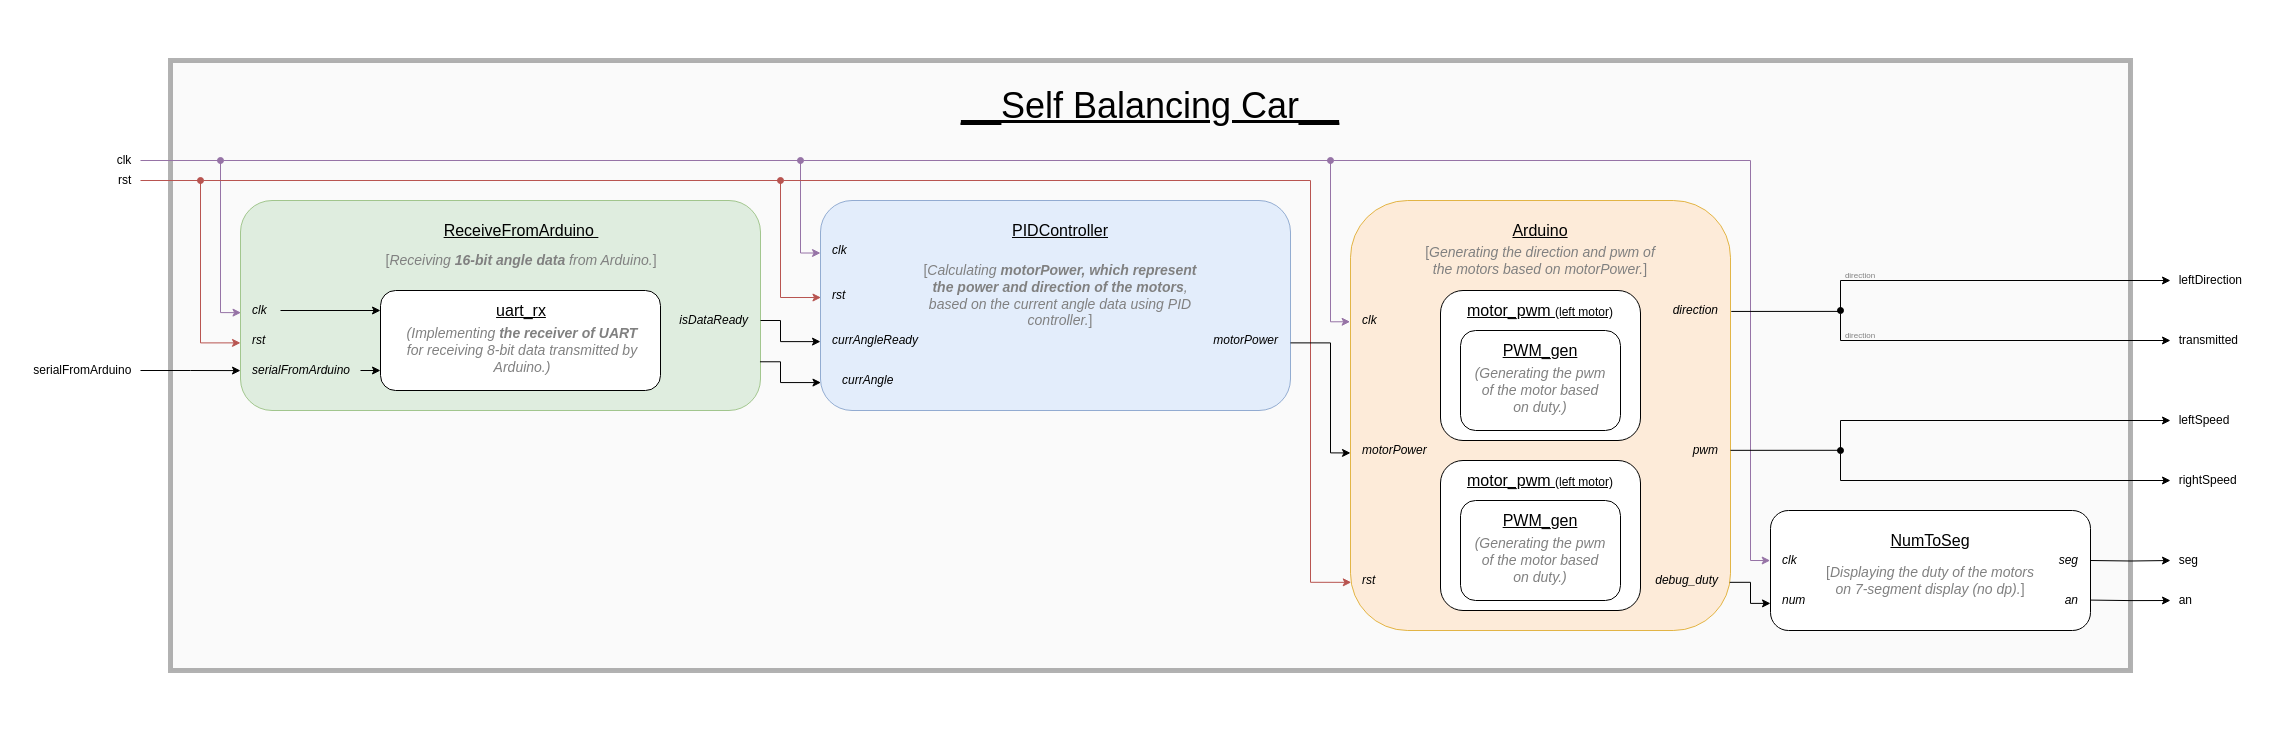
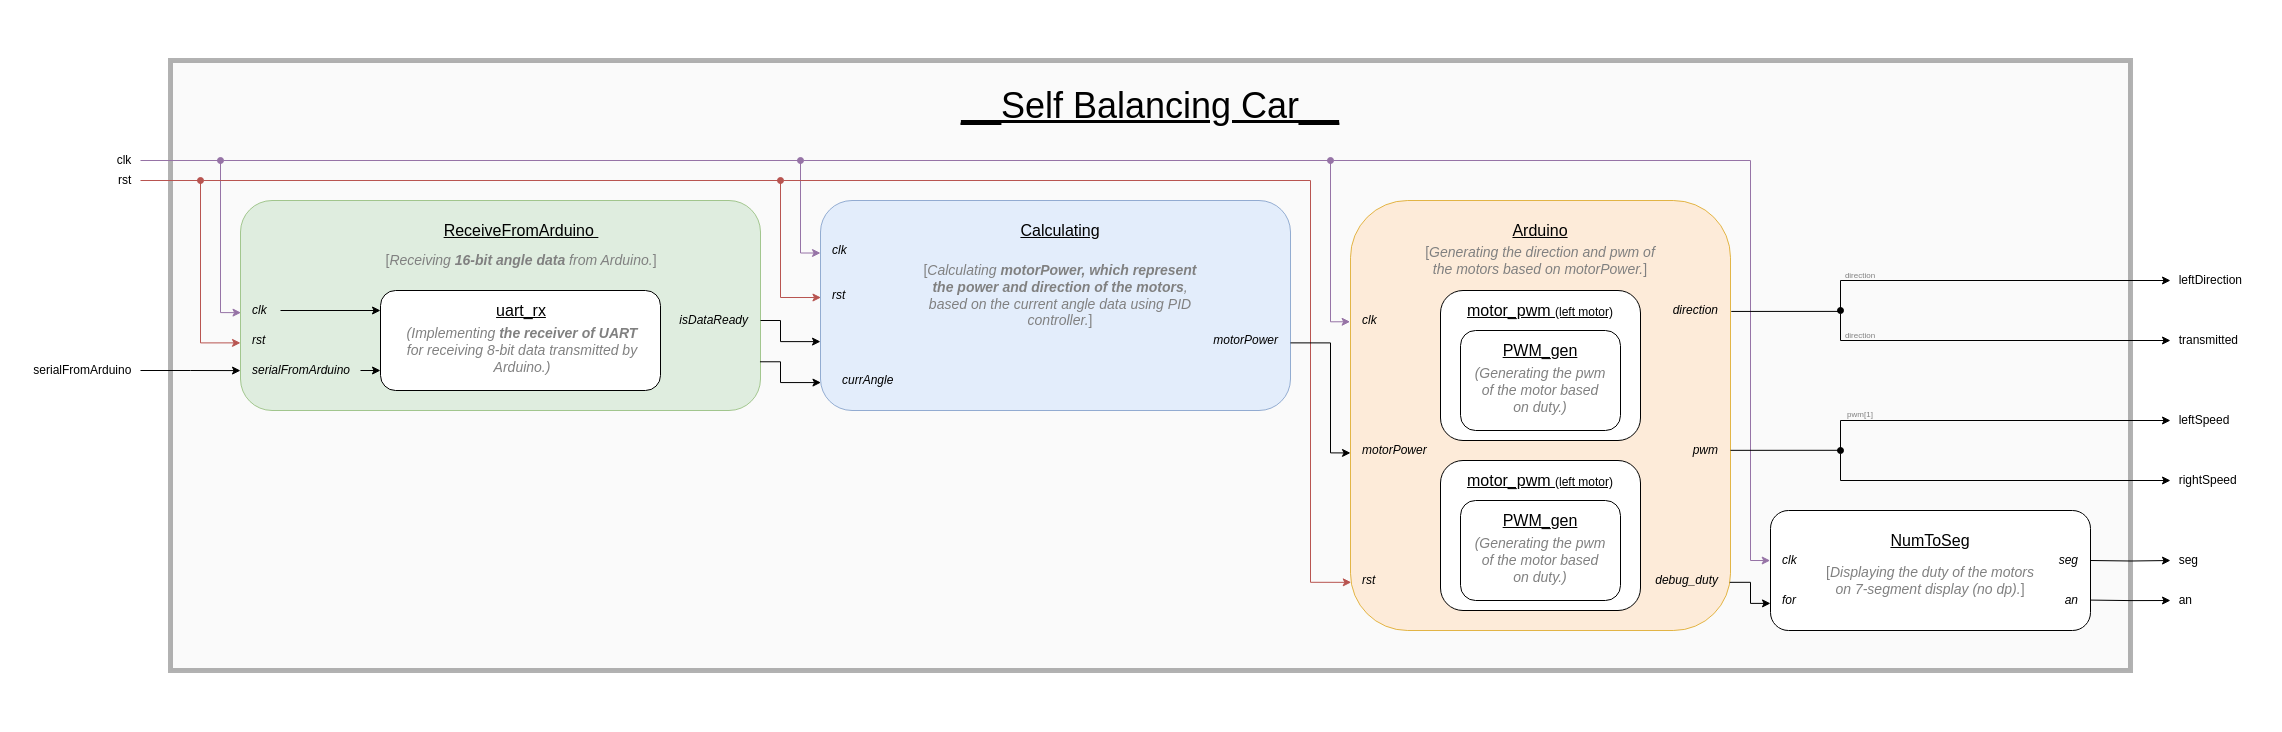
node "PIDController": label "PIDController" -> "Calculating"
node "currAngleReady": removed
node "pwm[1]": added
node "num": label "num" -> "for"
